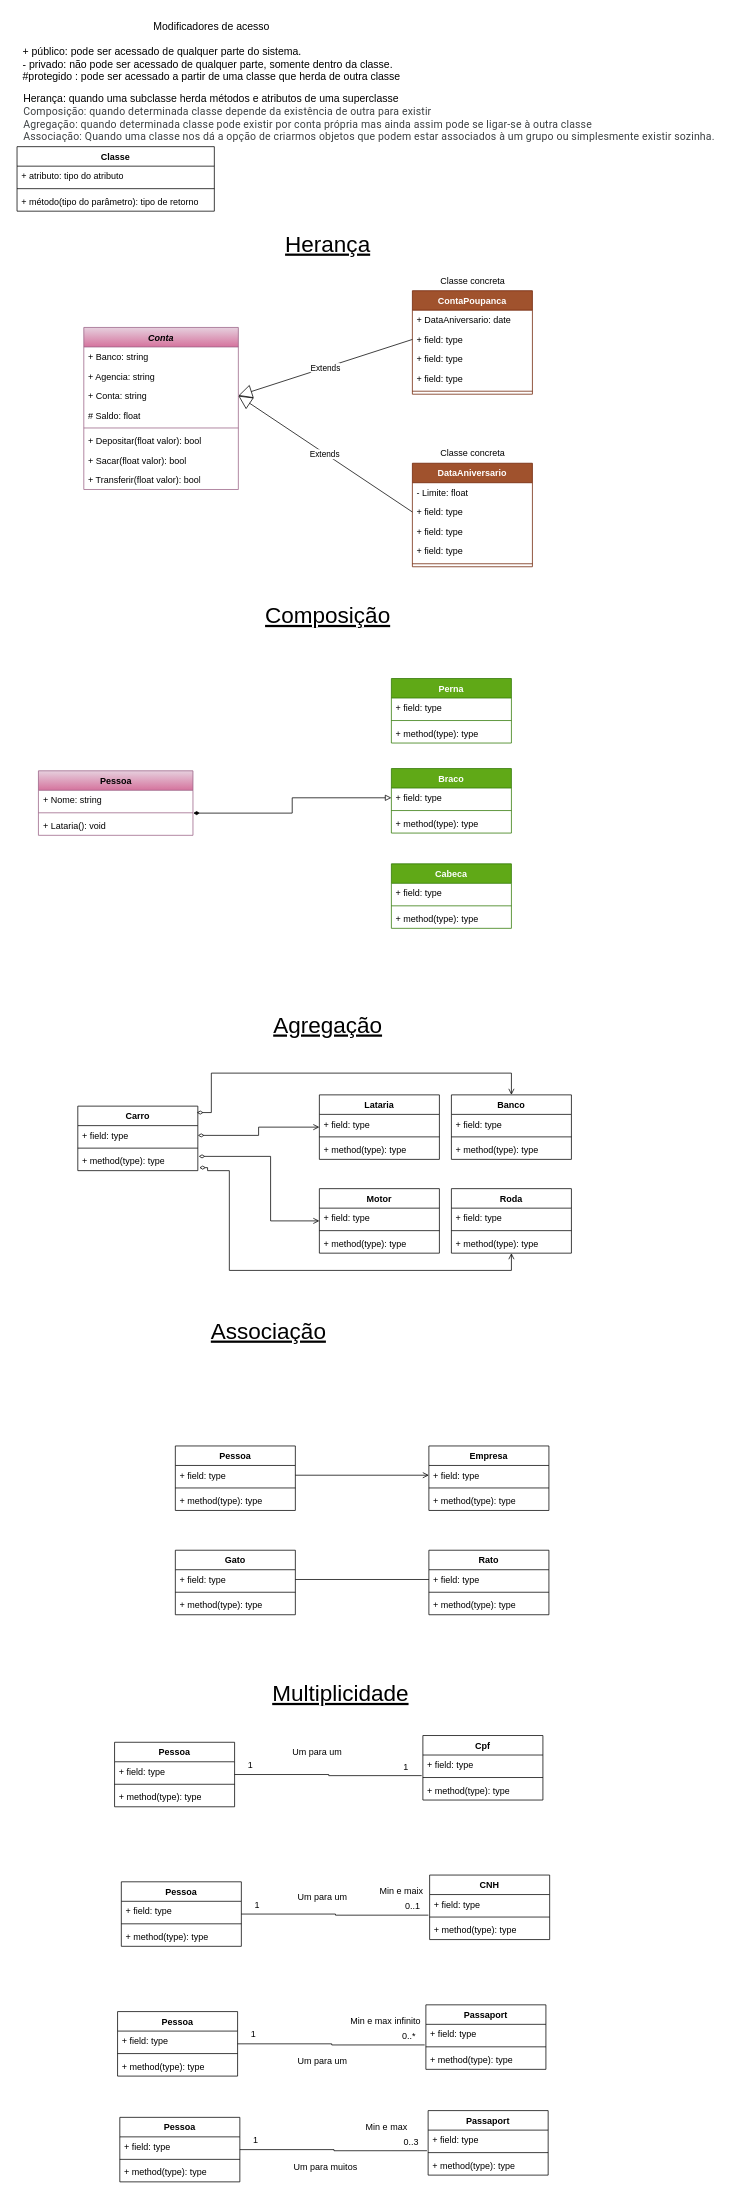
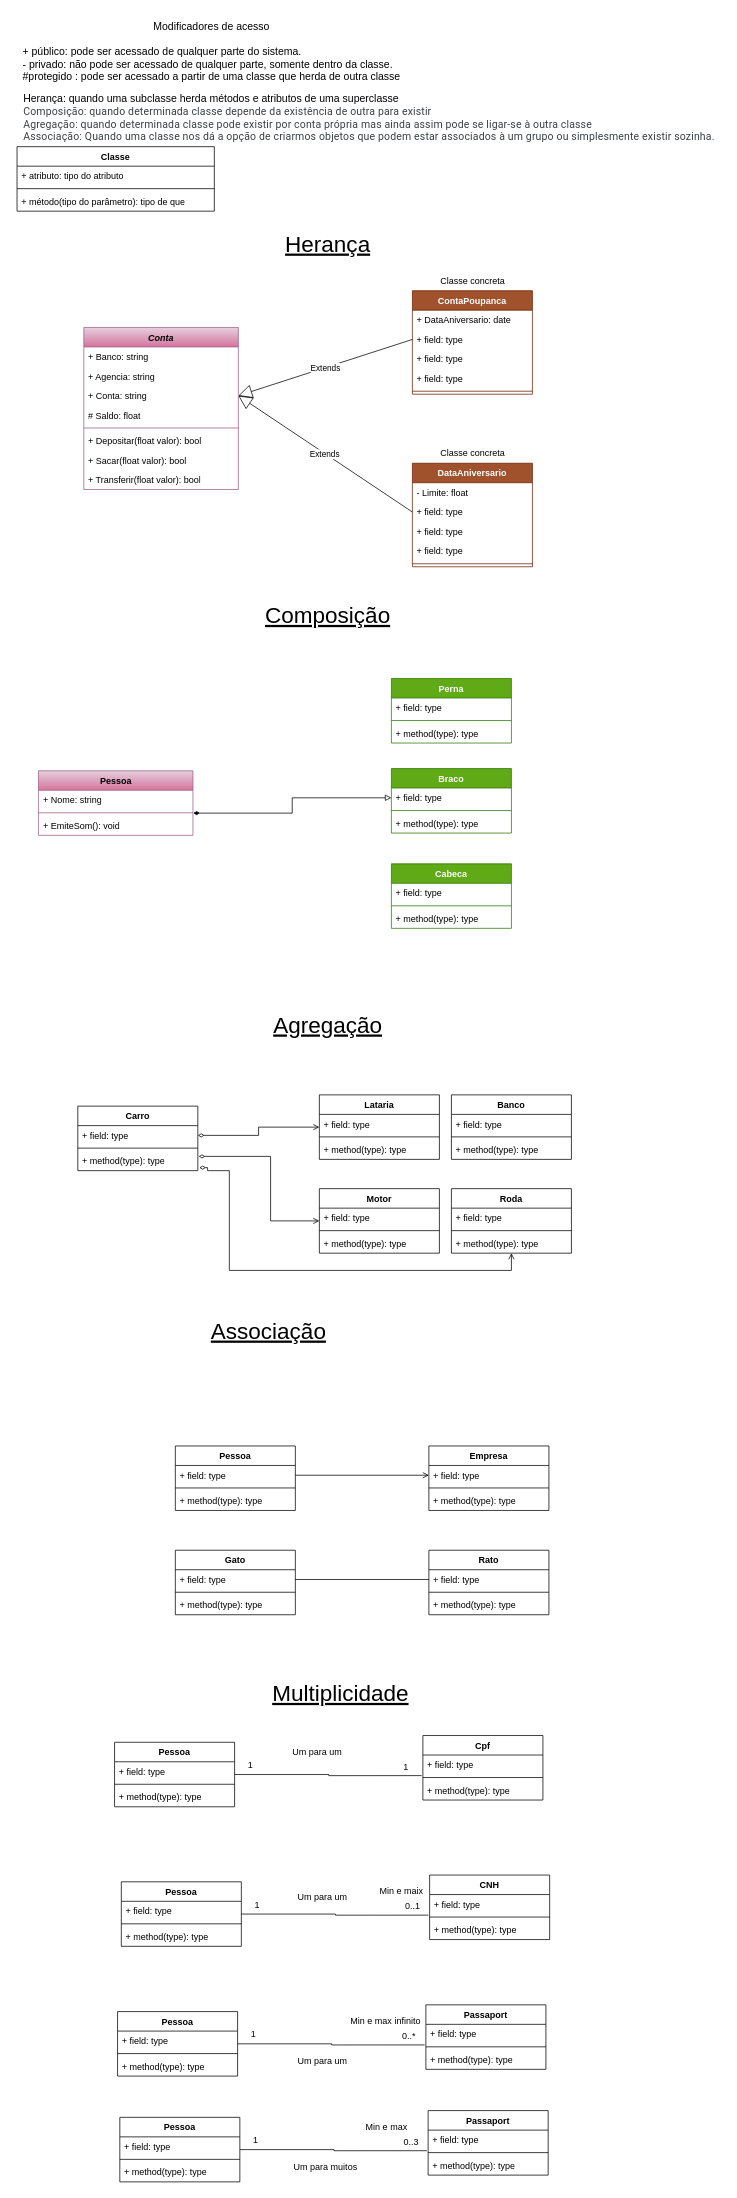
node "+ método(tipo do parâmetro): tipo de retorno": label "+ método(tipo do parâmetro): tipo de retorno" -> "+ método(tipo do parâmetro): tipo de que"
node "+ Lataria(): void": label "+ Lataria(): void" -> "+ EmiteSom(): void"
edge "Banco" -- "Carro": removed
